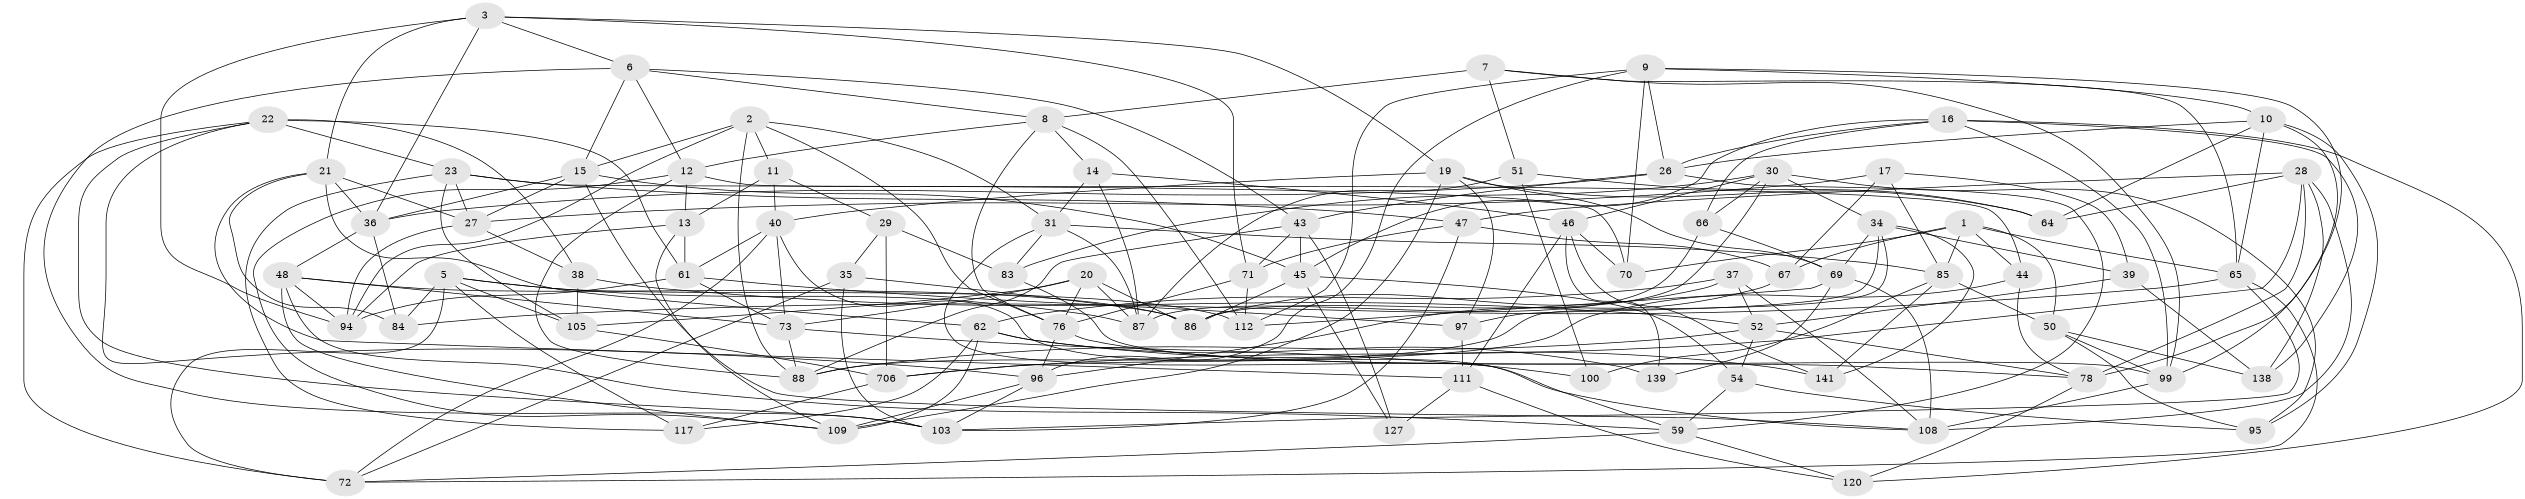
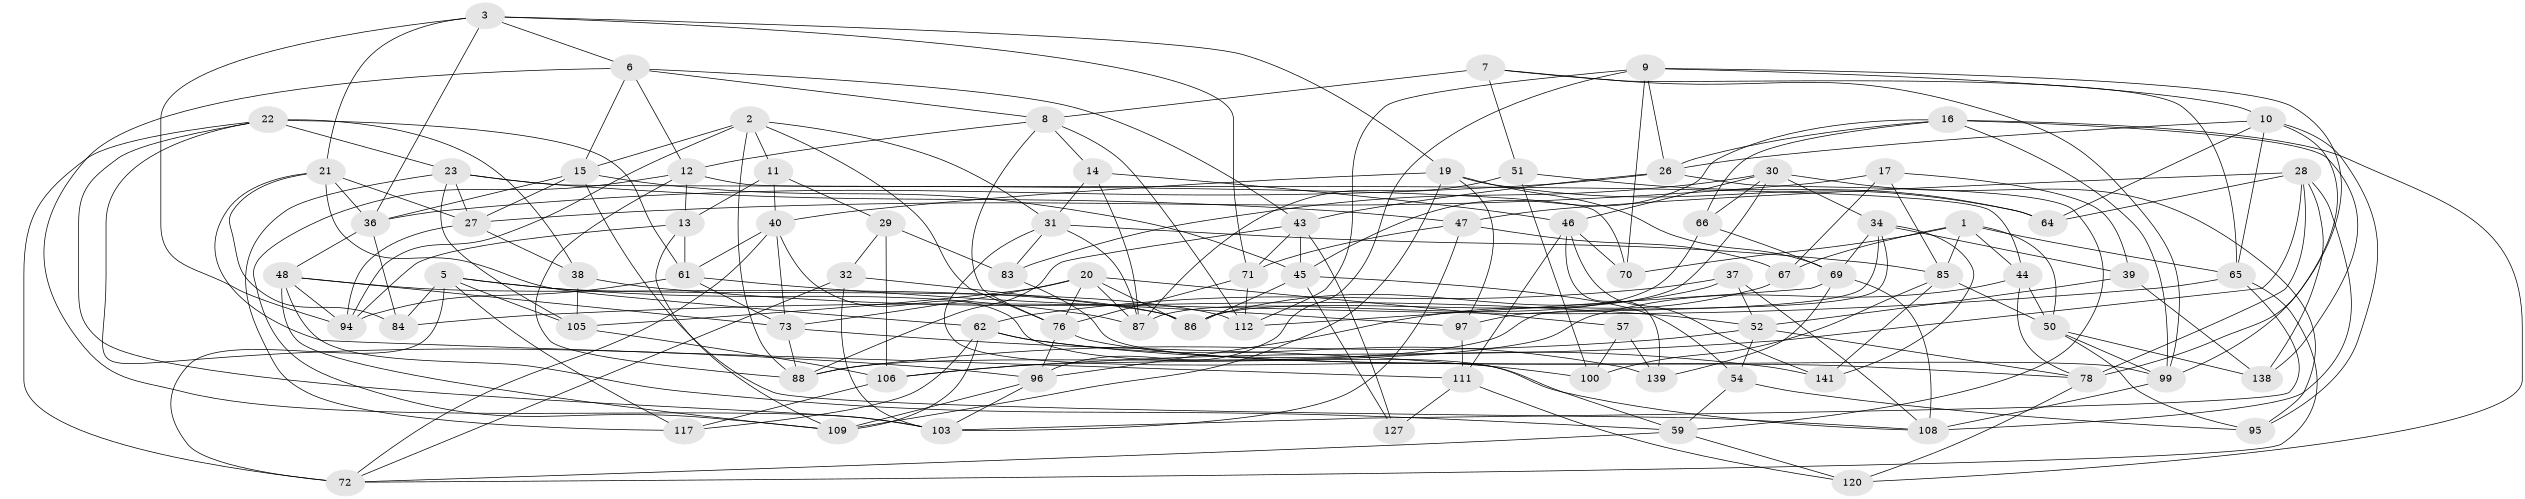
node "35": label "35" -> "32"
edge "44" -- "50": added
node "57": added
node "706": label "706" -> "106"
